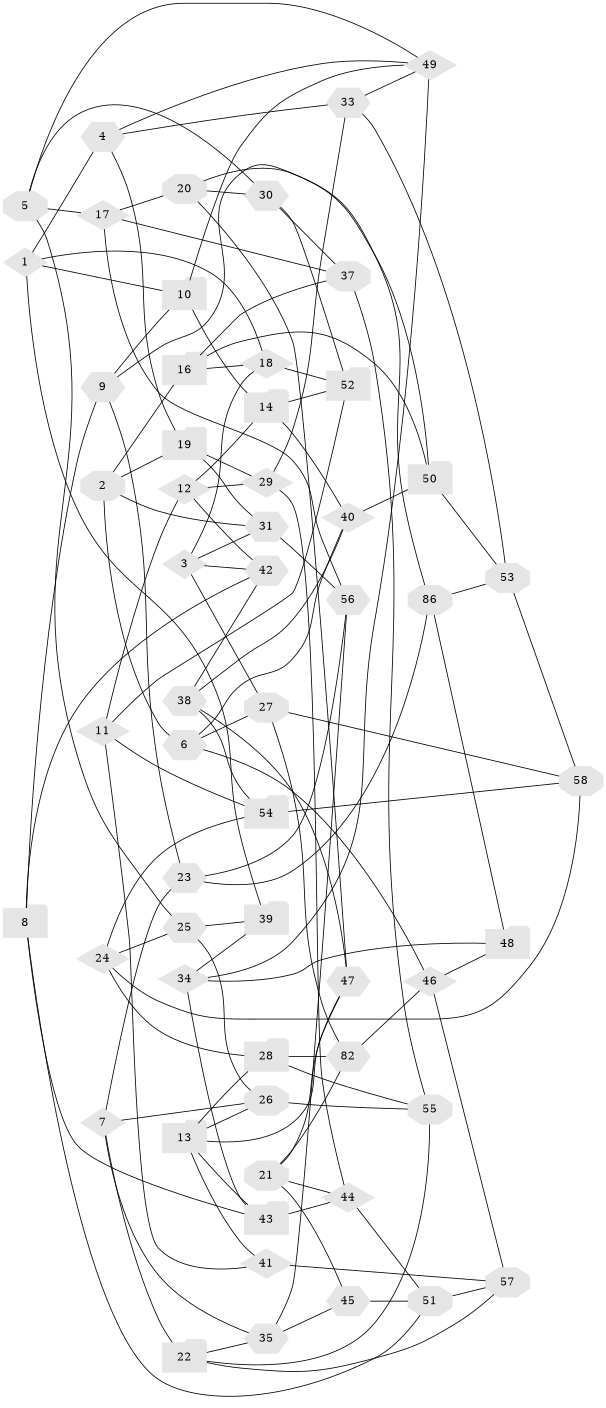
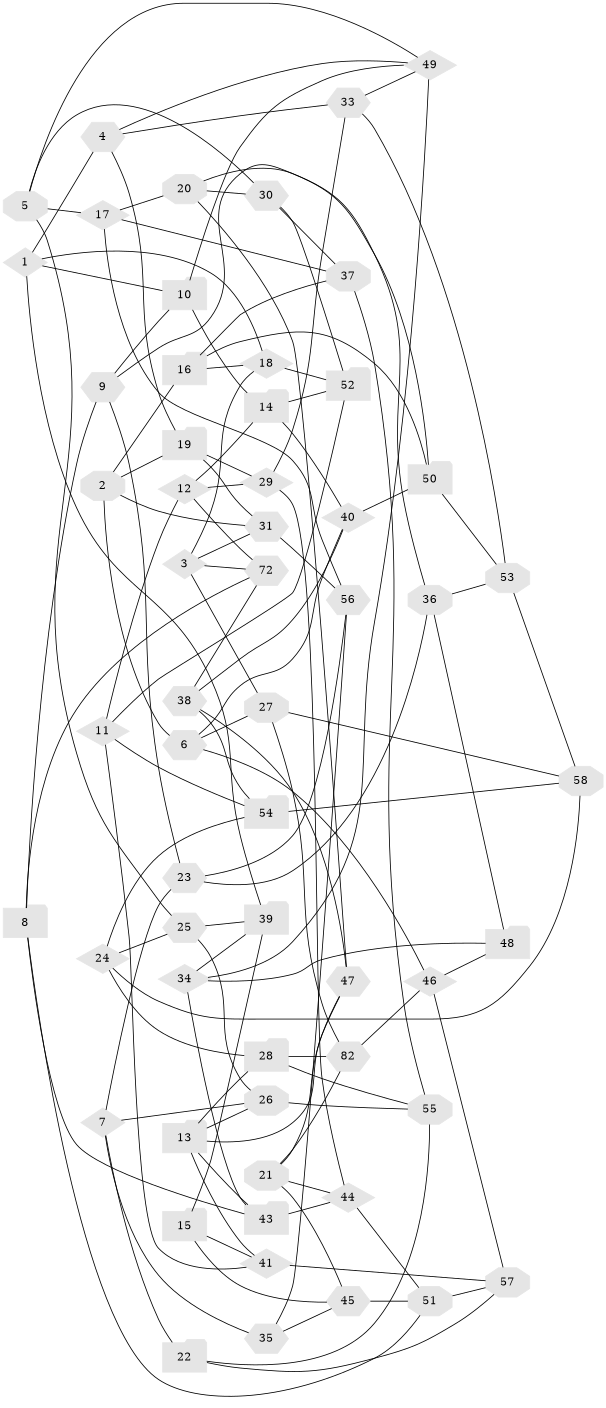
node "42": label "42" -> "72"
node "86": label "86" -> "36"
node "15": added
edge "35" -- "22": removed
